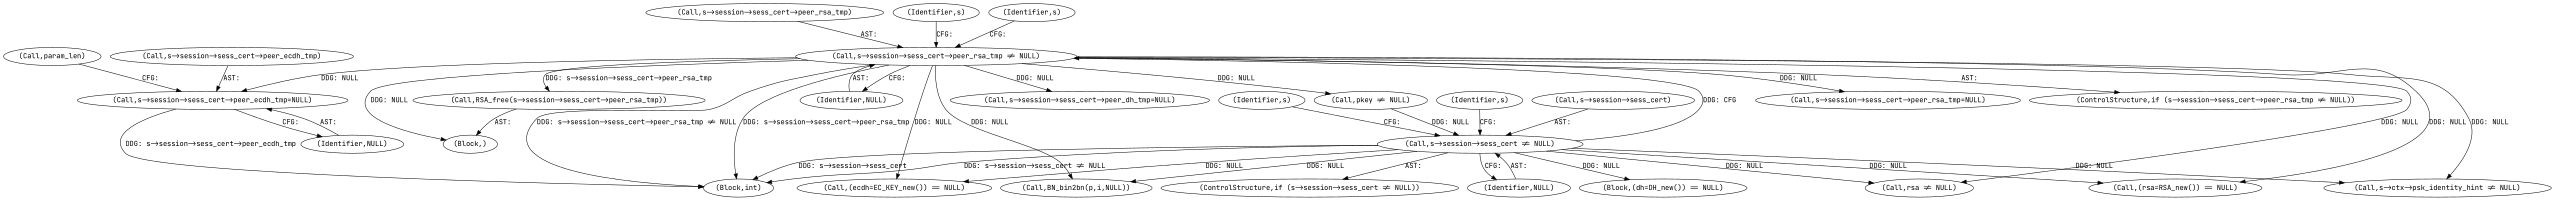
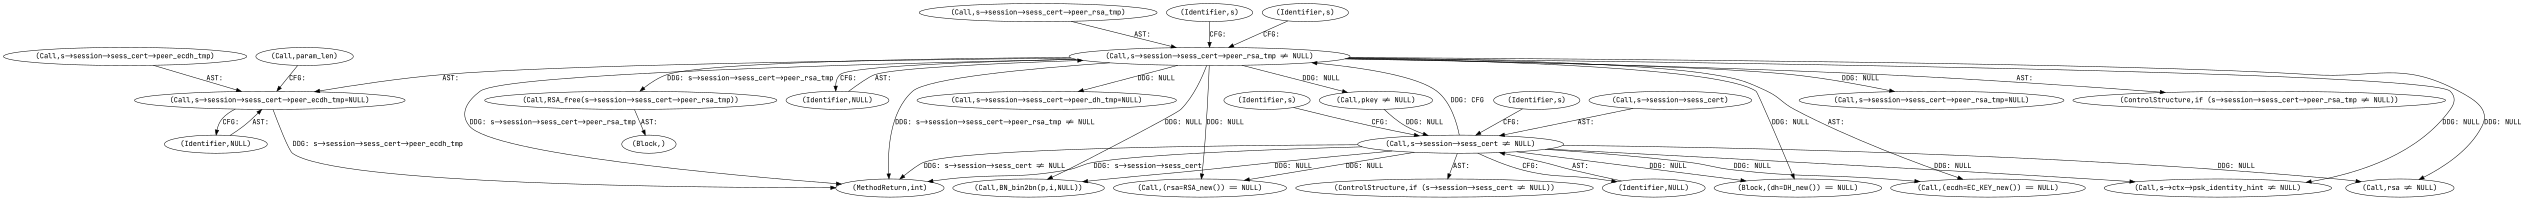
edge "(Call,s->session->sess_cert->peer_rsa_tmp != NULL)" -> "(Block,)": now "(Call,s->session->sess_cert->peer_rsa_tmp != NULL)" -> "(Block,(dh=DH_new()) == NULL)"
edge "(Call,s->session->sess_cert->peer_rsa_tmp != NULL)" -> "(Call,s->session->sess_cert->peer_ecdh_tmp=NULL)": label "DDG: NULL" -> "AST: "
edge "(Call,s->session->sess_cert->peer_rsa_tmp != NULL)" -> "(Call,(ecdh=EC_KEY_new()) == NULL)": label "DDG: NULL" -> "AST: "
node "(Block,int)": label "(Block,int)" -> "(MethodReturn,int)"
